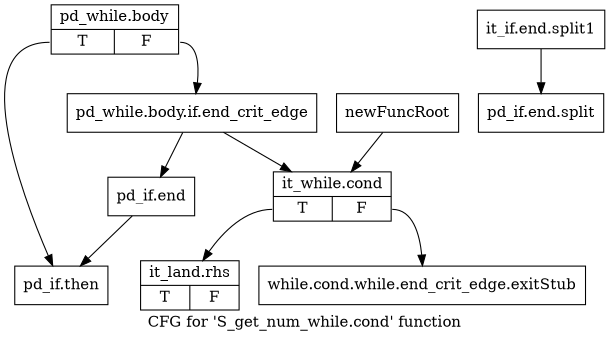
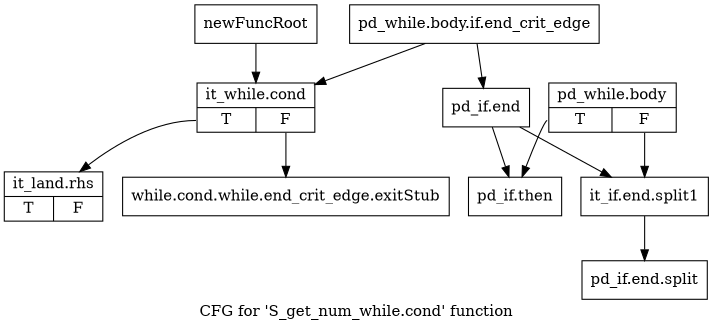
edge "pd_while.body" -> "pd_while.body.if.end_crit_edge": now "pd_while.body" -> "it_if.end.split1"
edge "pd_if.end" -> "it_if.end.split1": added
